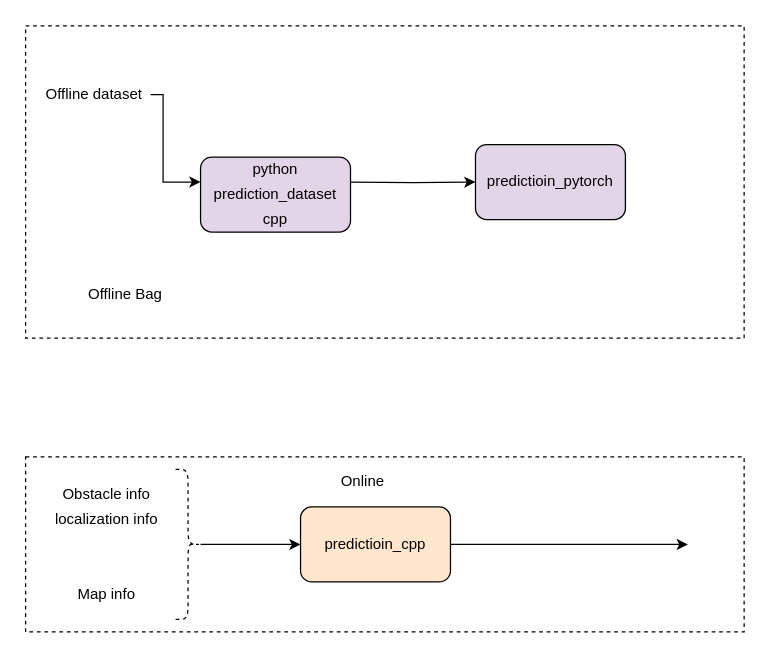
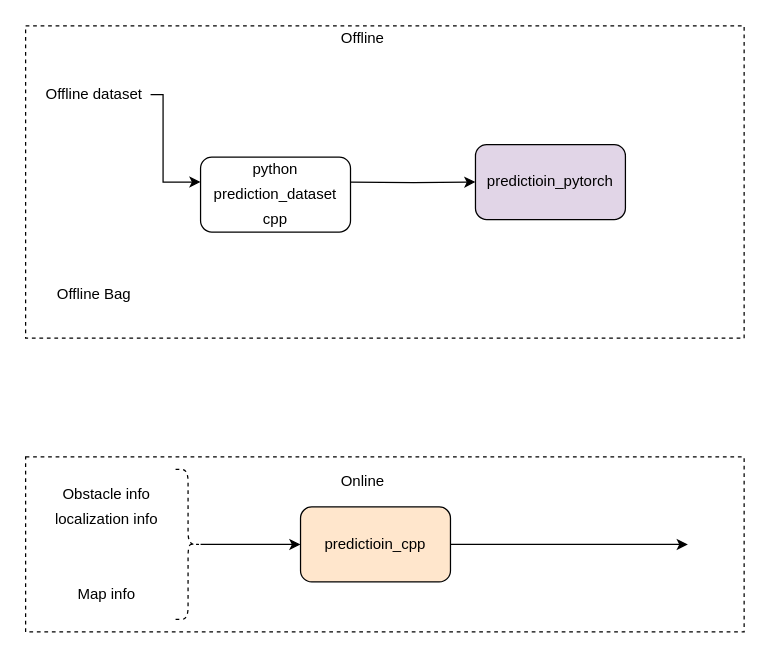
node "Offline": added
node "prediction_dataset": fillcolor #e1d5e7 -> #ffffff
node "Offline Bag": moved (126, 294) -> (94, 294)
